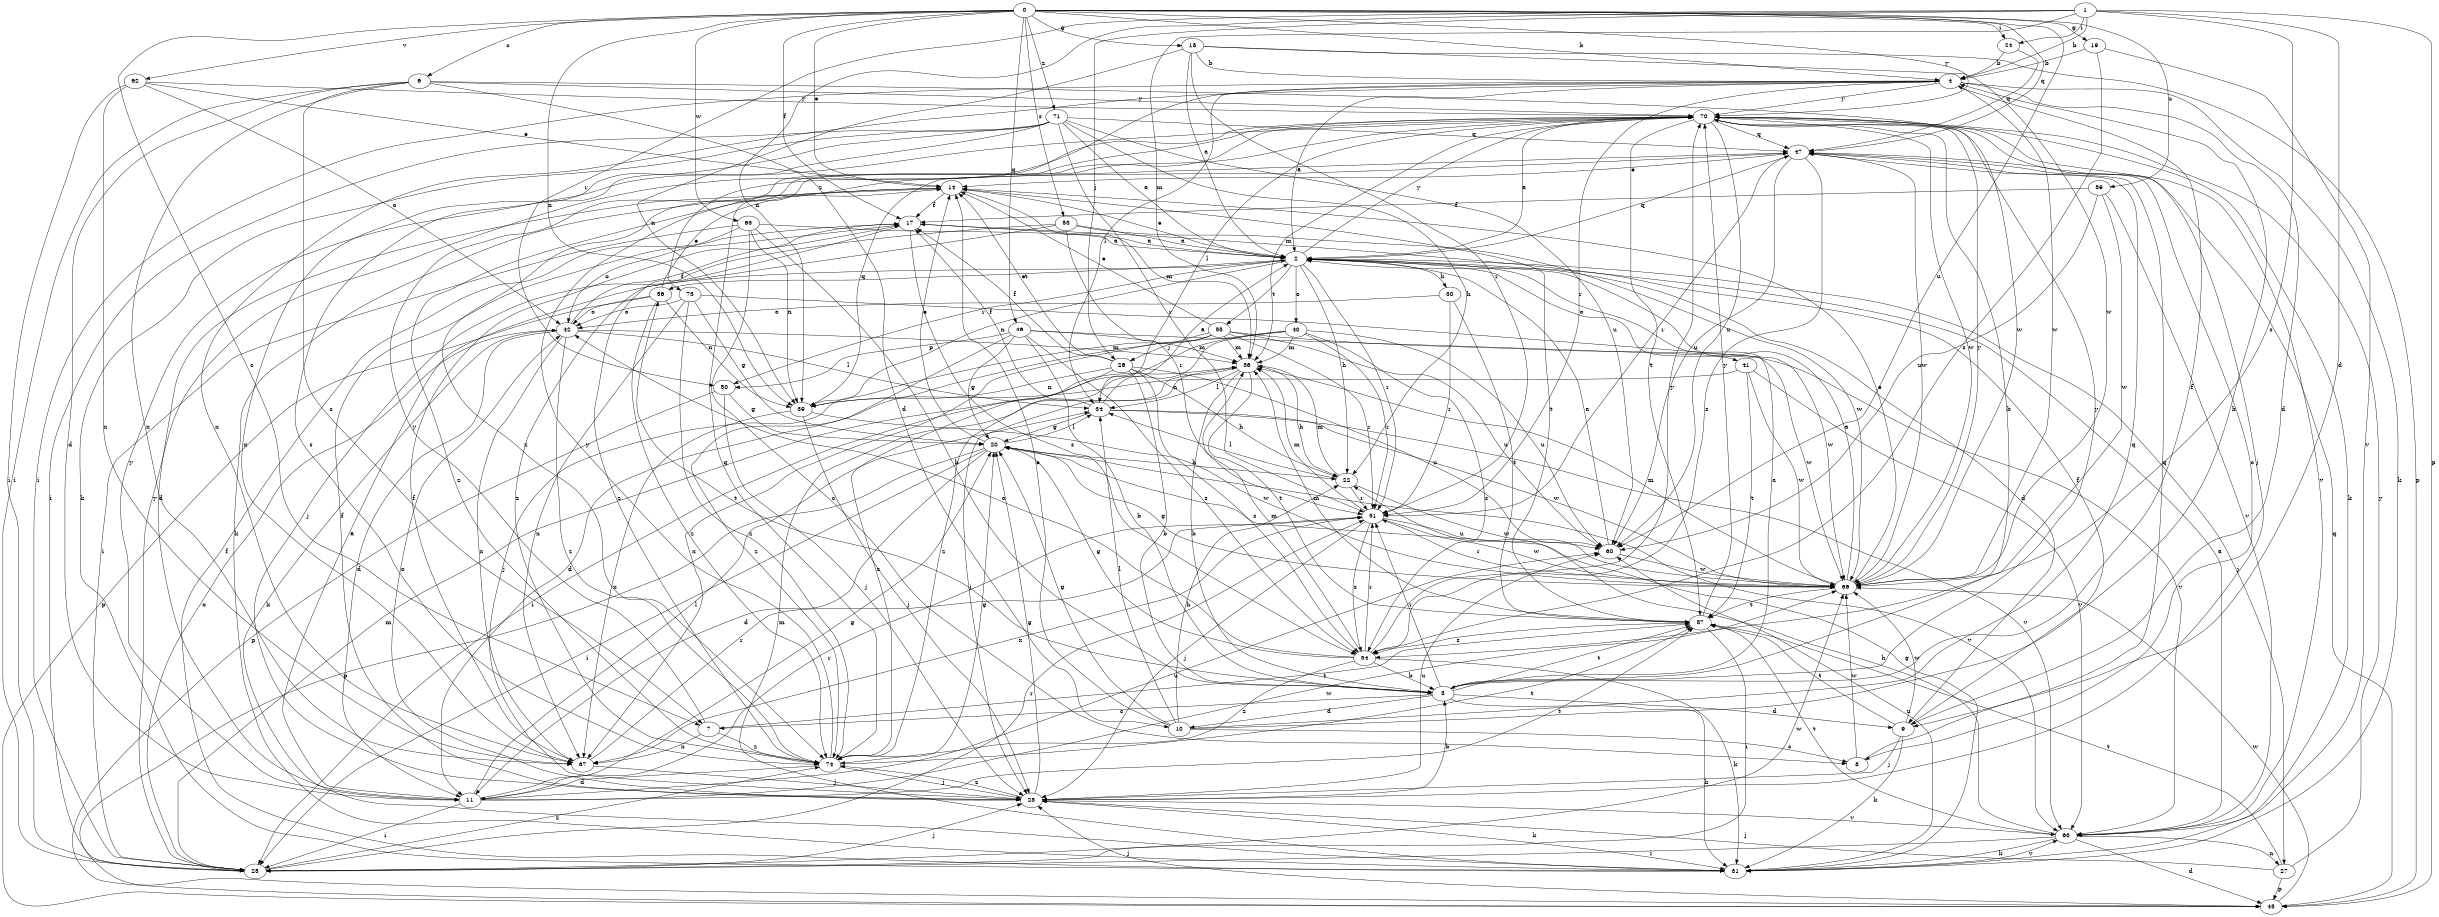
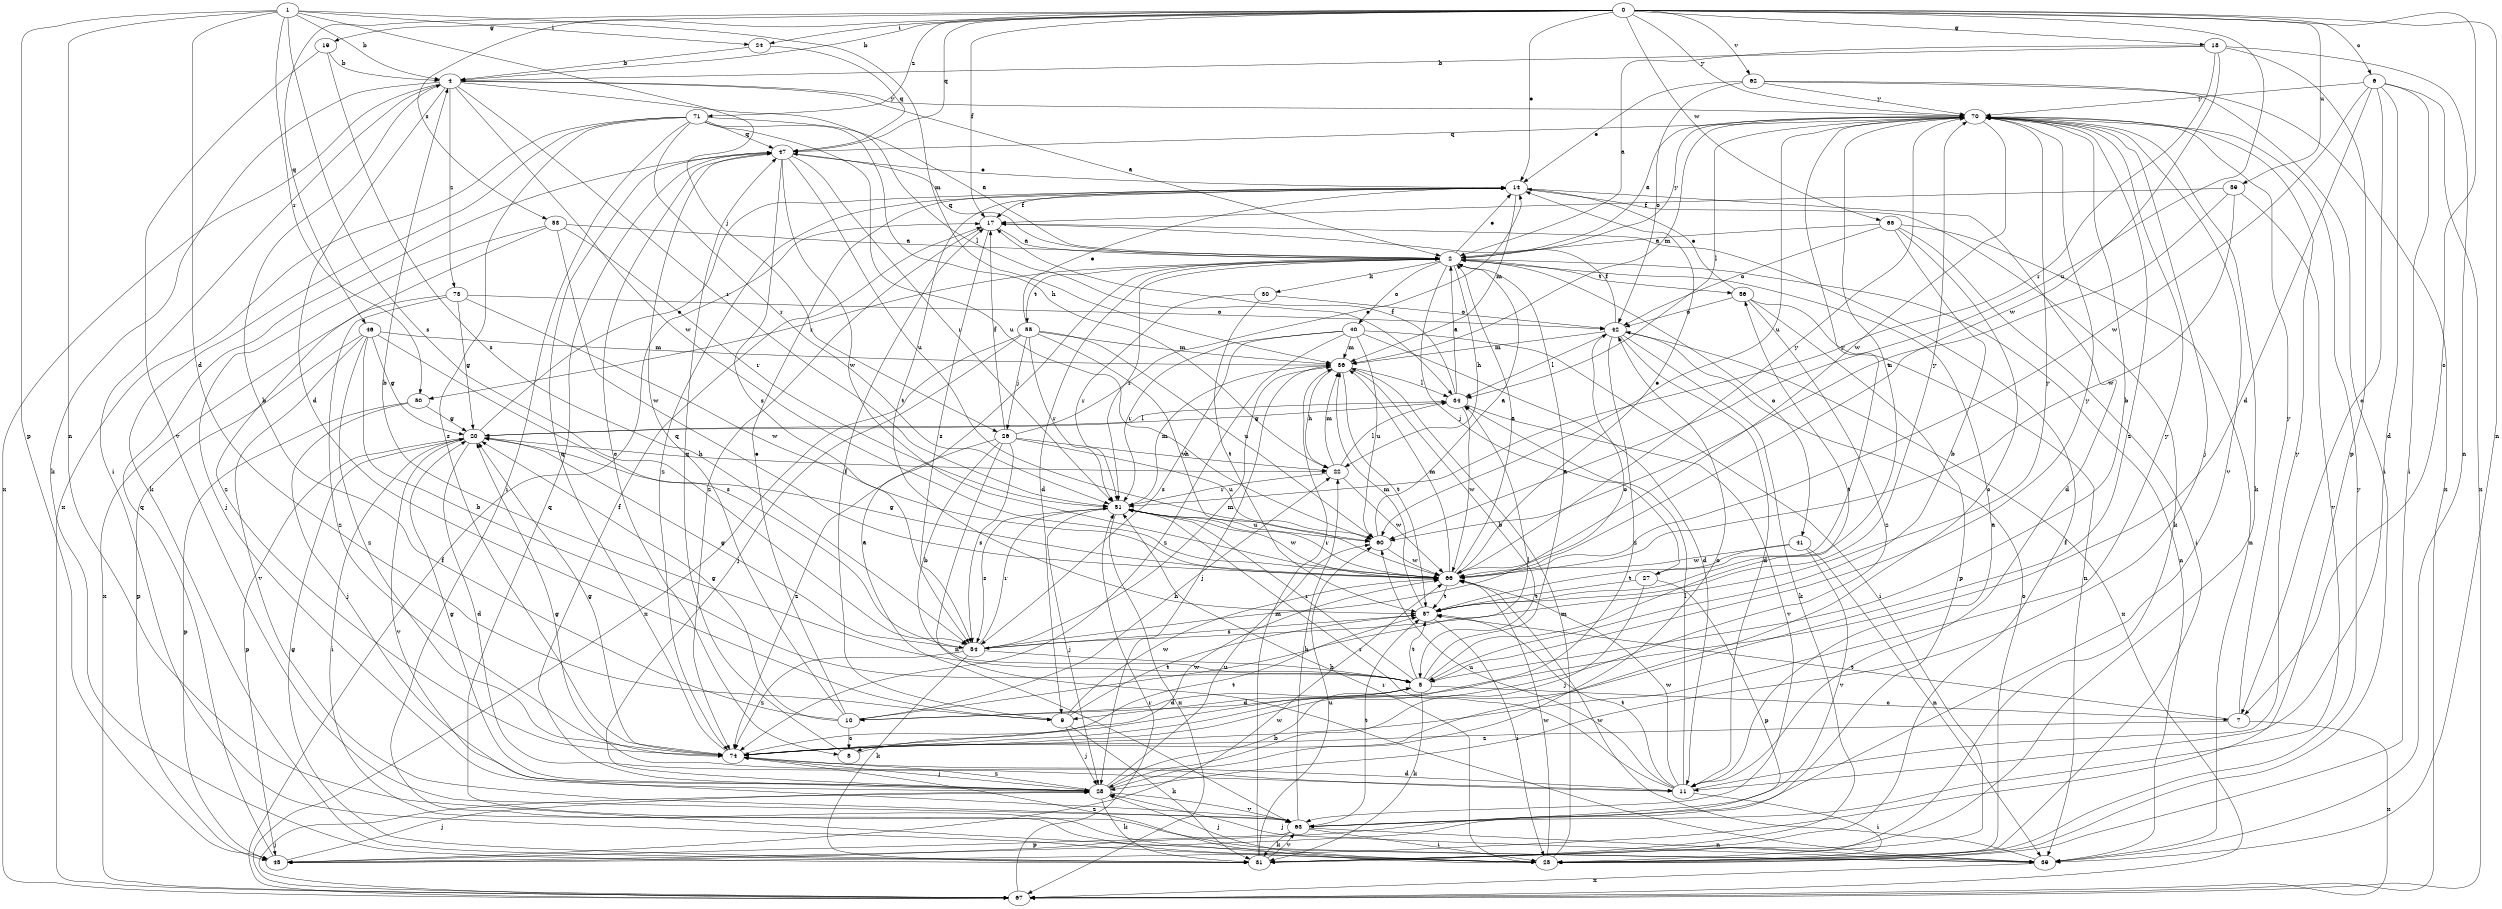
edge "46" -> "50": now "46" -> "45"
edge "5" -> "4": label "f" -> "b"
edge "63" -> "27": now "63" -> "39"
edge "63" -> "45": label "d" -> "p"
